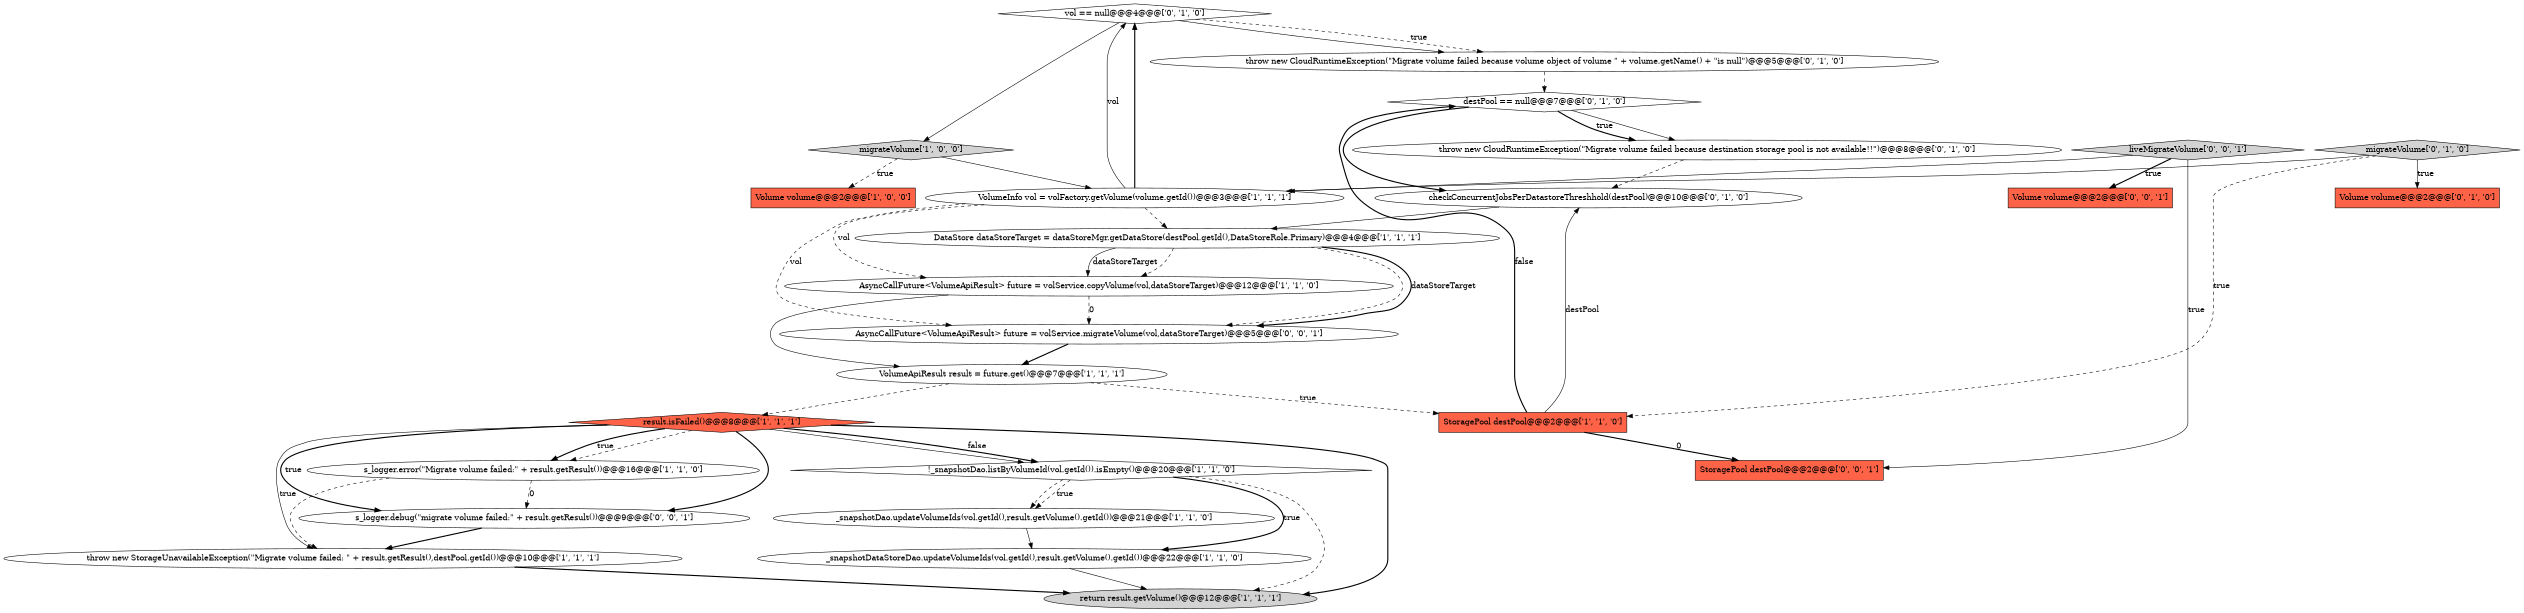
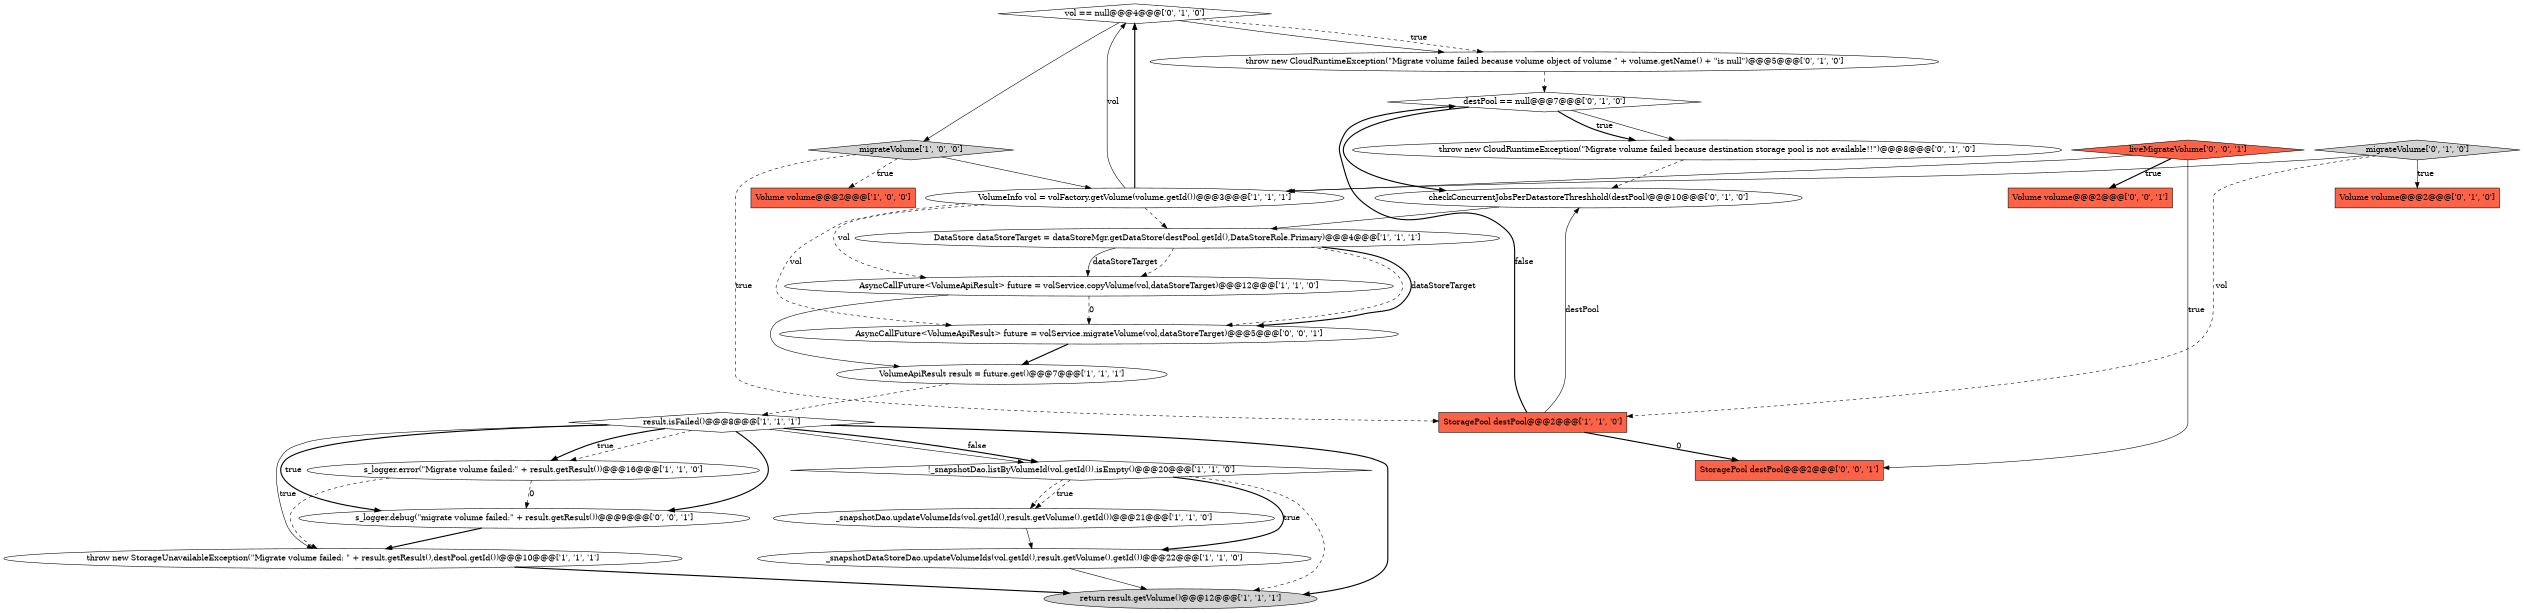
node "liveMigrateVolume['0', '0', '1']": fillcolor lightgray -> tomato
edge "migrateVolume['0', '1', '0']" -> "StoragePool destPool@@@2@@@['1', '1', '0']": label "true" -> "vol"
edge "VolumeApiResult result = future.get()@@@7@@@['1', '1', '1']" -> "StoragePool destPool@@@2@@@['1', '1', '0']": now "migrateVolume['1', '0', '0']" -> "StoragePool destPool@@@2@@@['1', '1', '0']"
node "result.isFailed()@@@8@@@['1', '1', '1']": fillcolor tomato -> white
